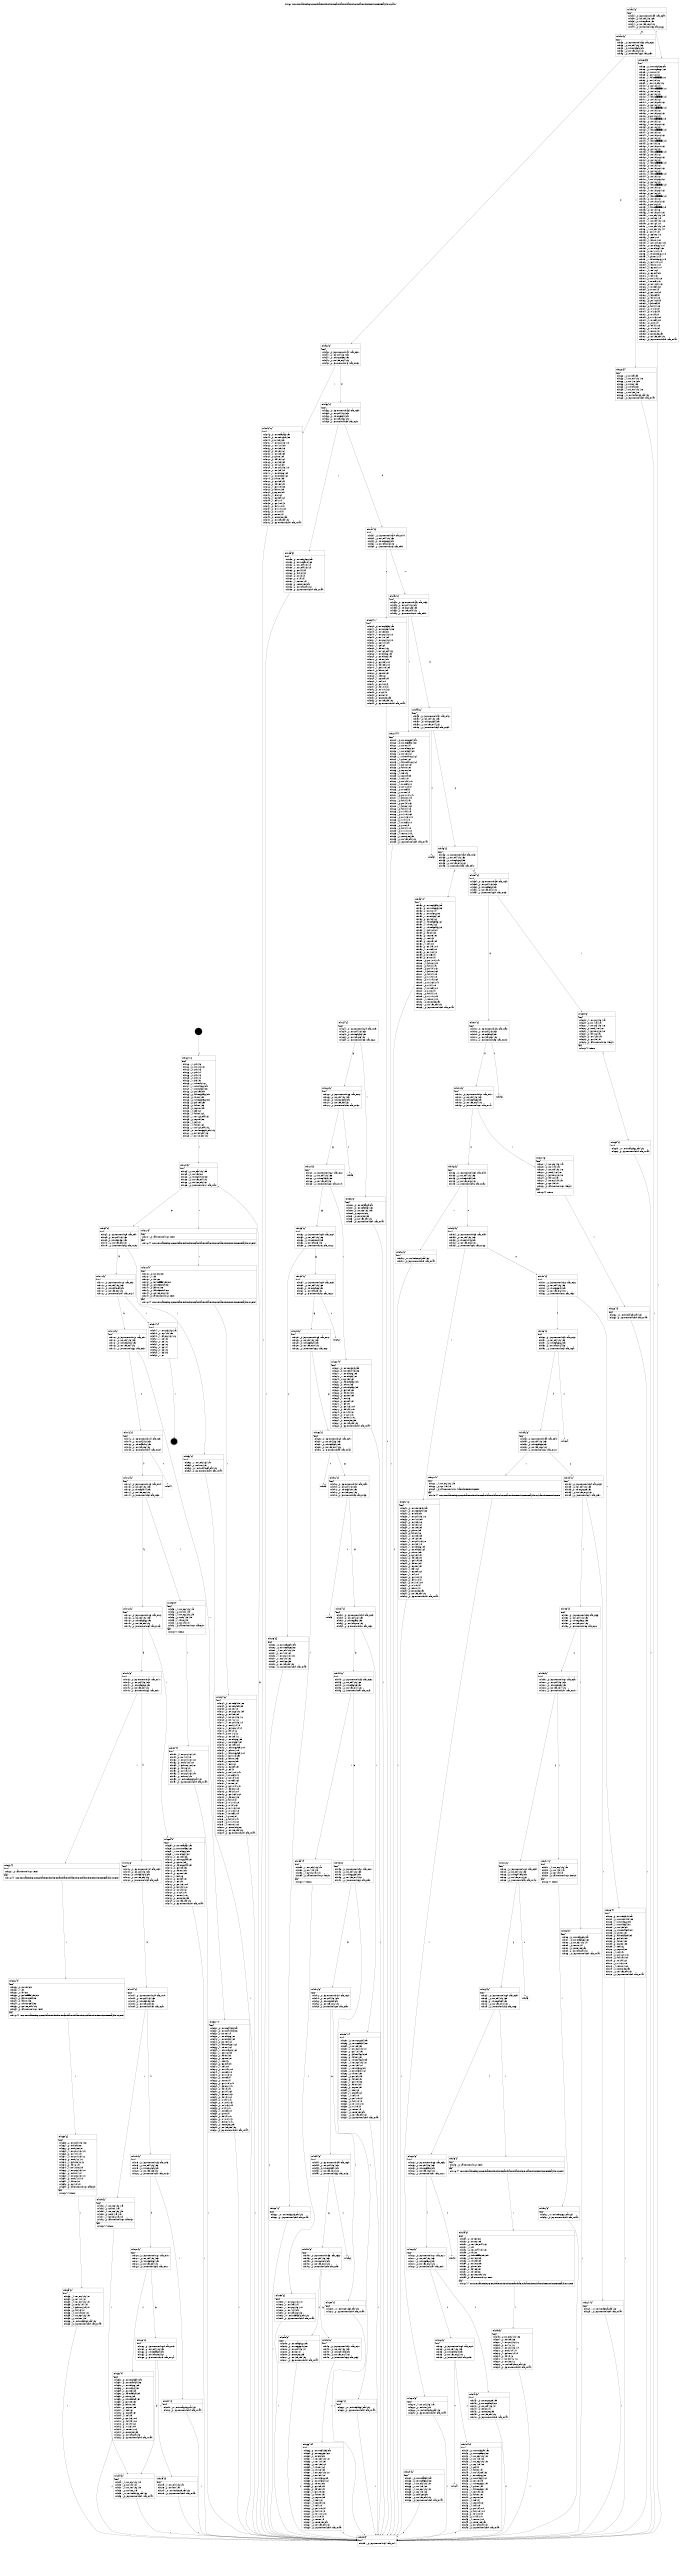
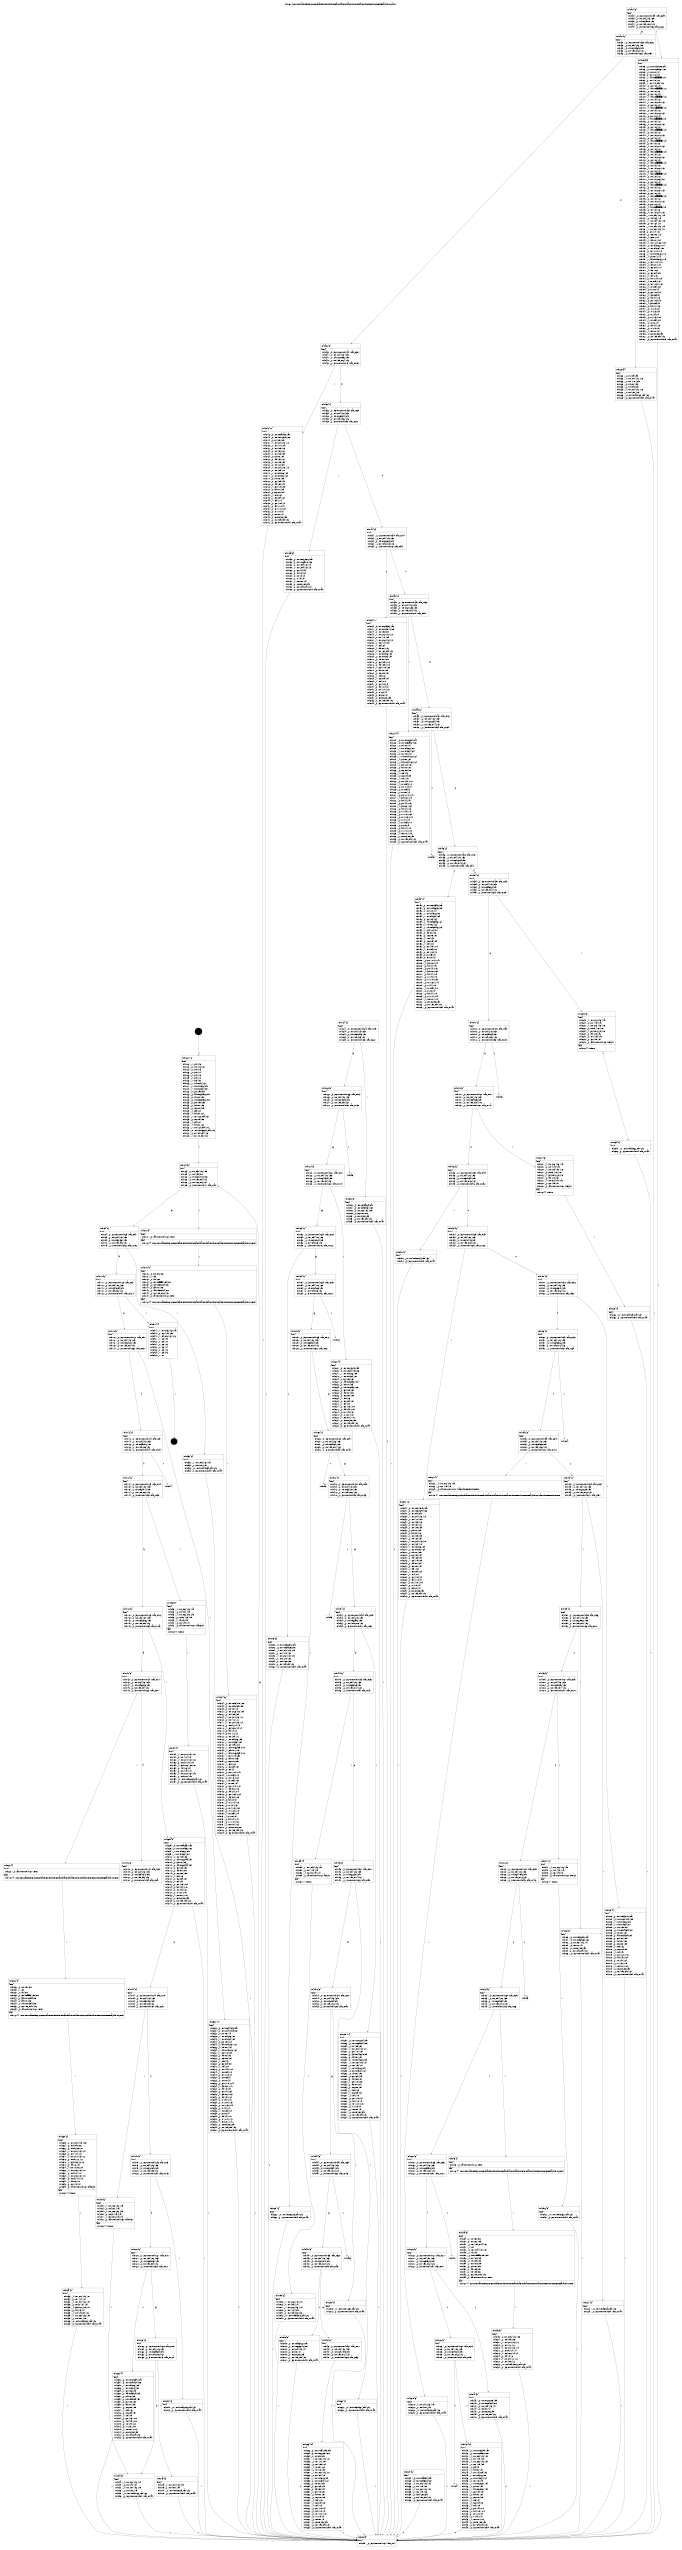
edge "0x4017b8 [28]" -> "0x4017d4 [28]": now "0x4026ea [91]" -> "0x4017d4 [28]"
